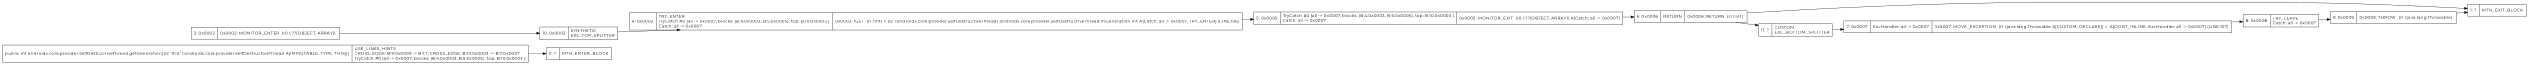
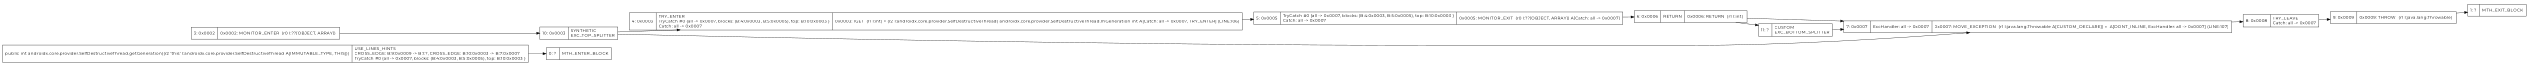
edge "6: 0x0006" -> "1: ?": now "6: 0x0006" -> "7: 0x0007"
edge "10: 0x0003" -> "7: 0x0007": added
